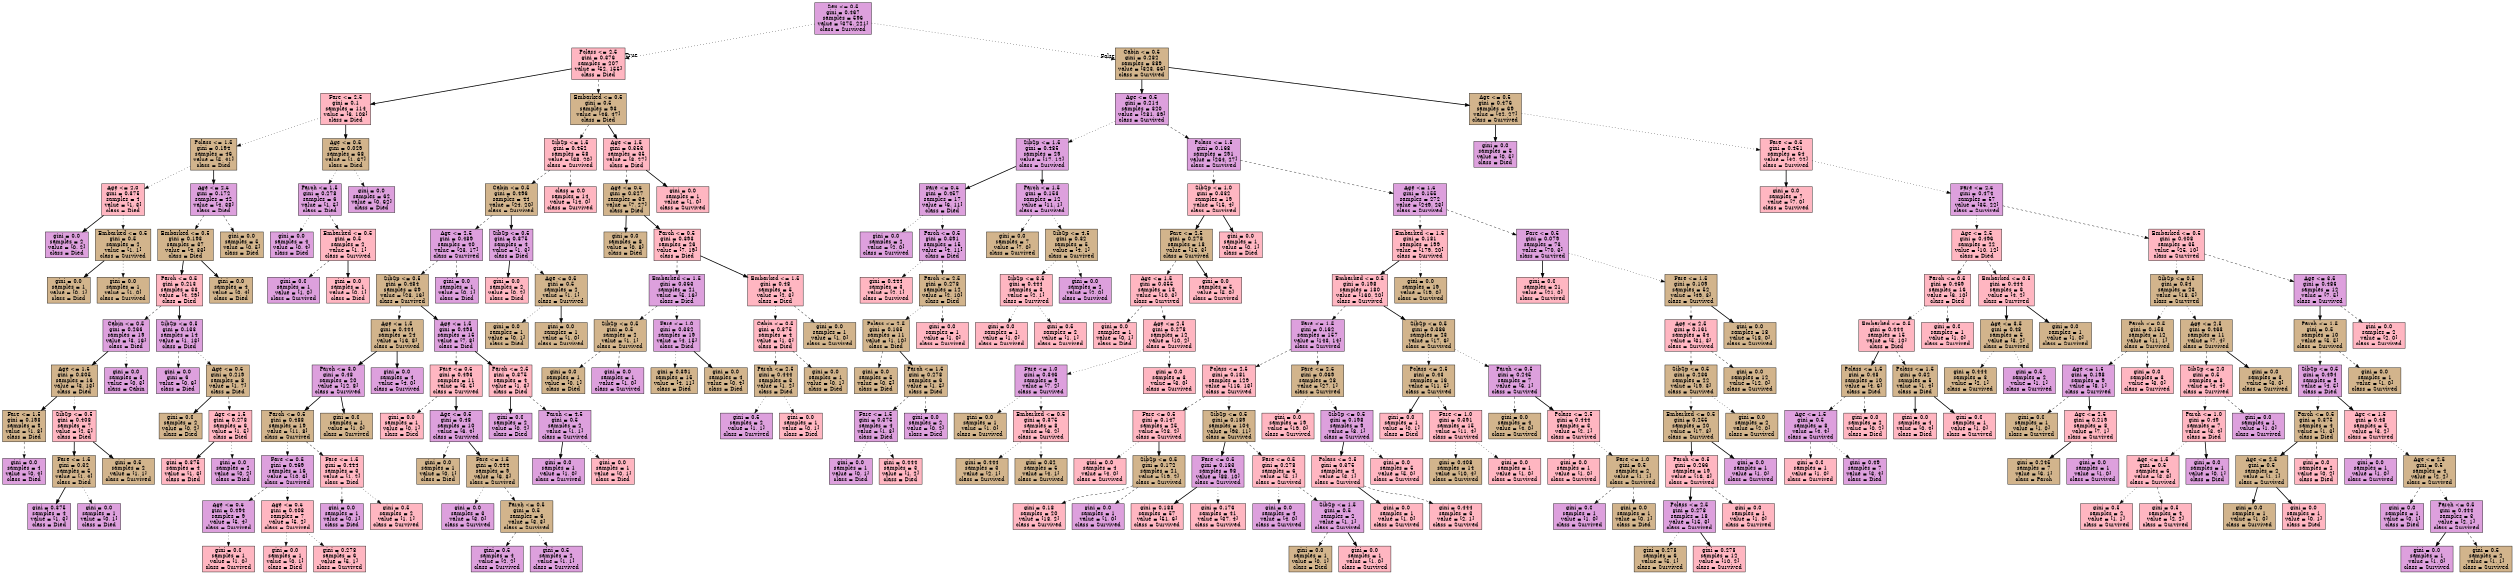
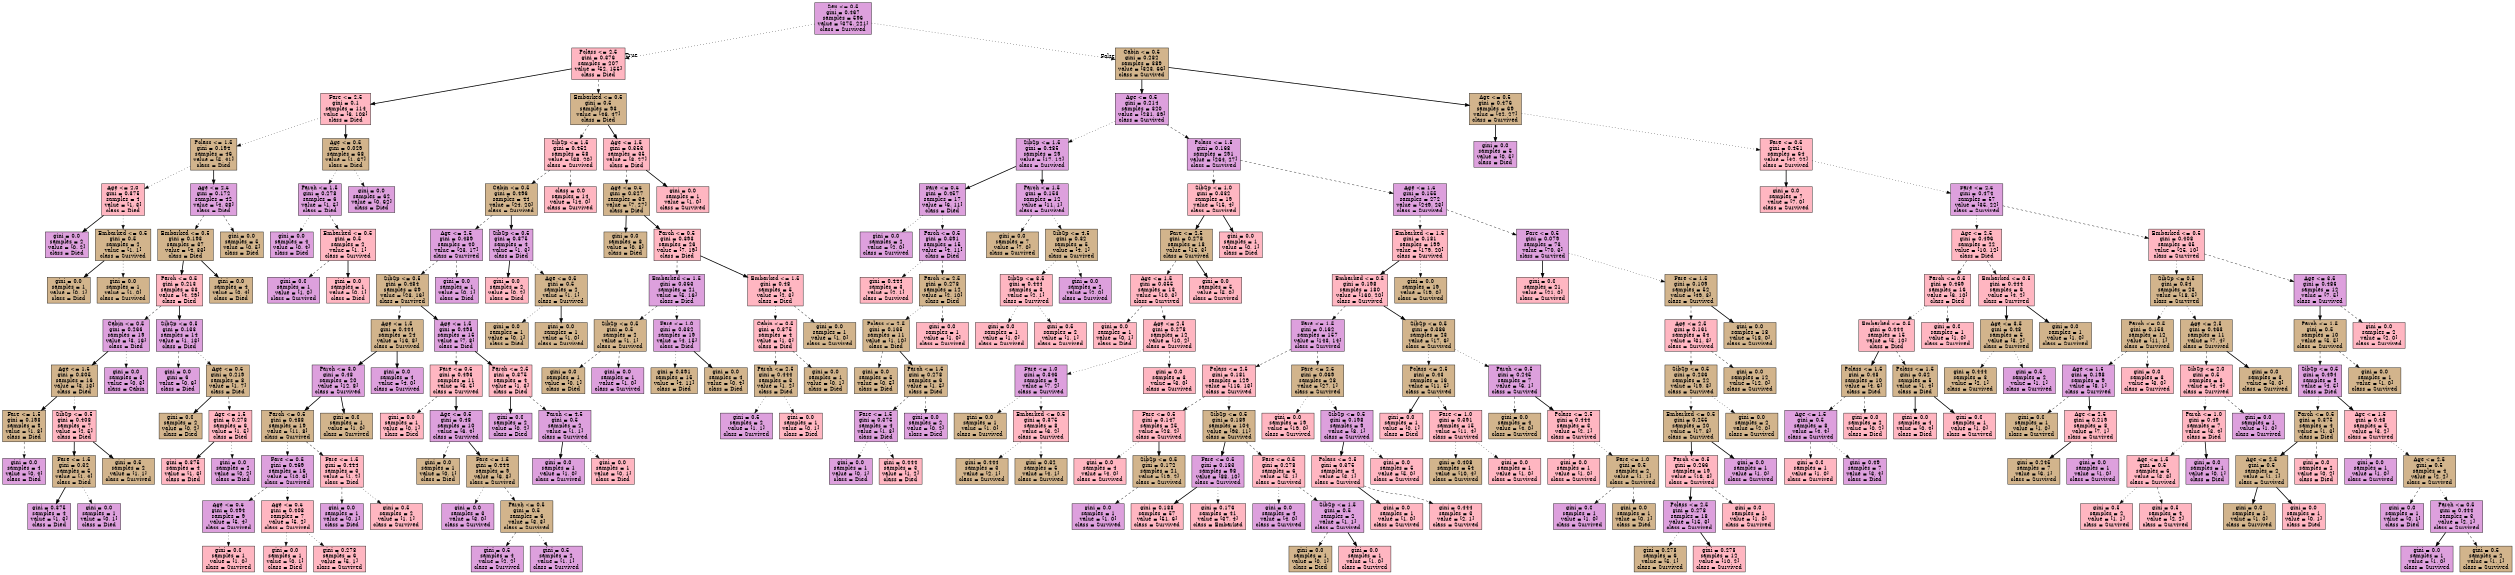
node "gini = 0.408 samples = 14 value = [10, 4] class = Survived": label "gini = 0.408 samples = 14 value = [10, 4] class = Survived" -> "gini = 0.408 samples = 54 value = [10, 4] class = Survived"
node "gini = 0.245 samples = 7 value = [6, 1] class = Parch": label "gini = 0.245 samples = 7 value = [6, 1] class = Parch" -> "gini = 0.245 samples = 7 value = [6, 1] class = Survived"
node "gini = 0.18 samples = 20 value = [18, 2] class = Survived": removed
node "gini = 0.176 samples = 41 value = [37, 4] class = Survived": label "gini = 0.176 samples = 41 value = [37, 4] class = Survived" -> "gini = 0.176 samples = 41 value = [37, 4] class = Embarked"
